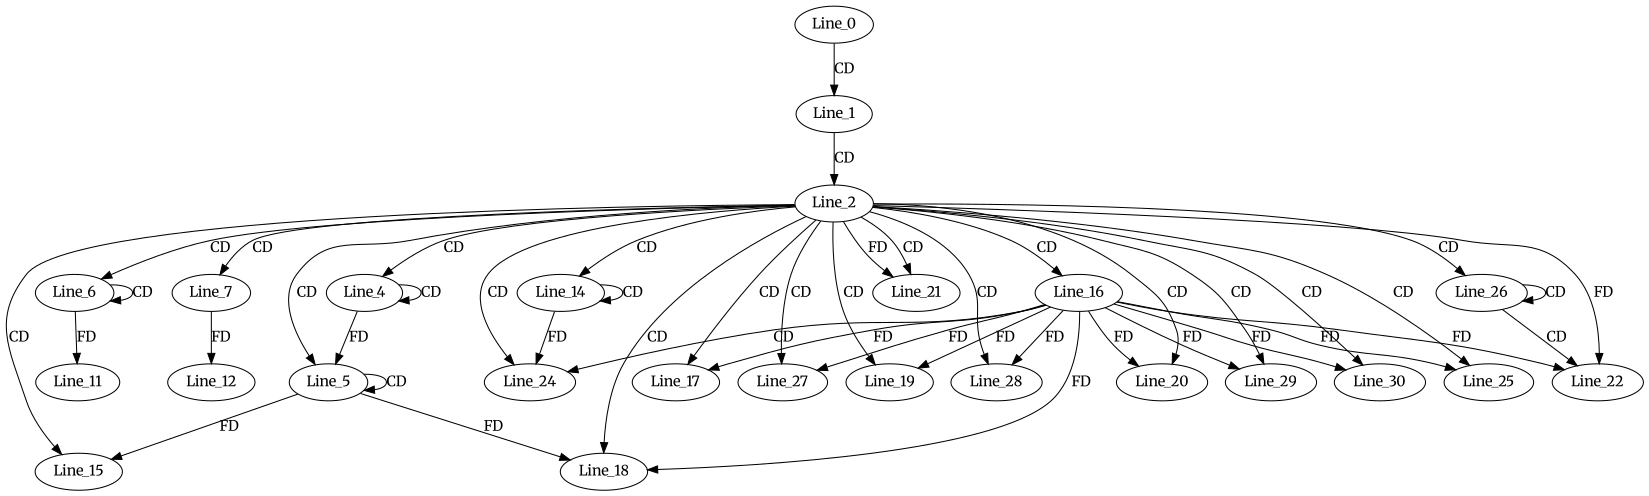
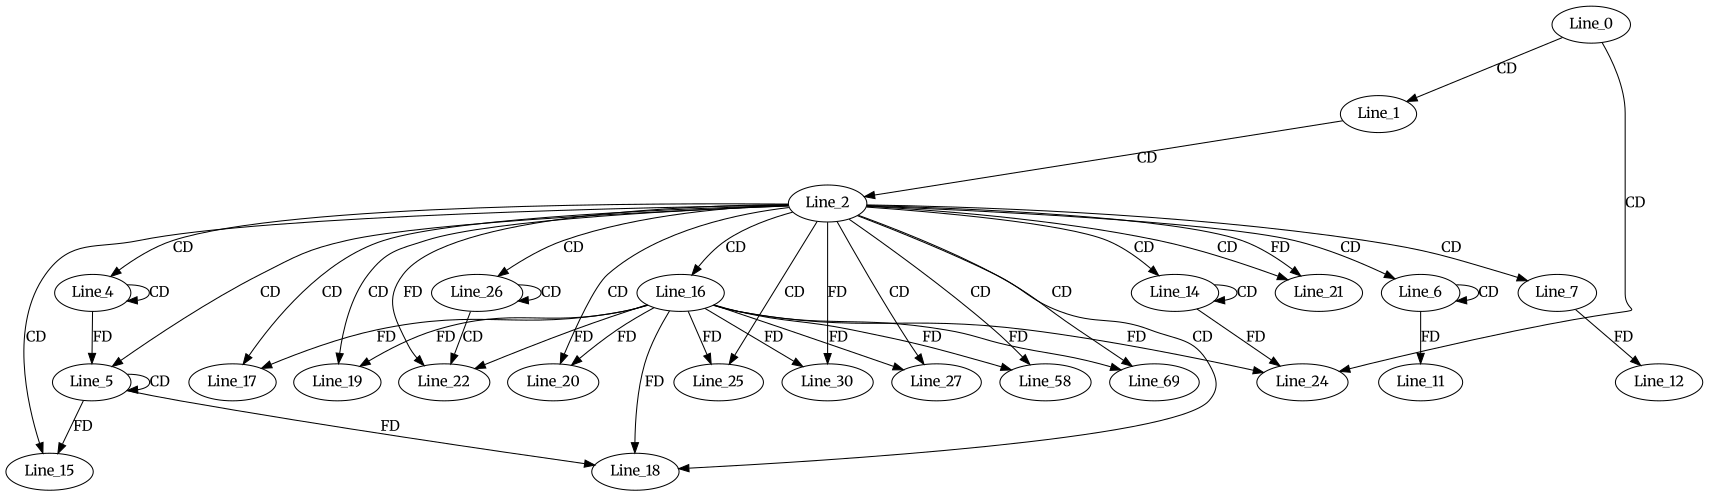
edge "Line_2" -> "Line_24": now "Line_0" -> "Line_24"
edge "Line_2" -> "Line_30": label "CD" -> "FD"
edge "Line_16" -> "Line_24": label "CD" -> "FD"
node "Line_28": label "Line_28" -> "Line_58"
node "Line_29": label "Line_29" -> "Line_69"
